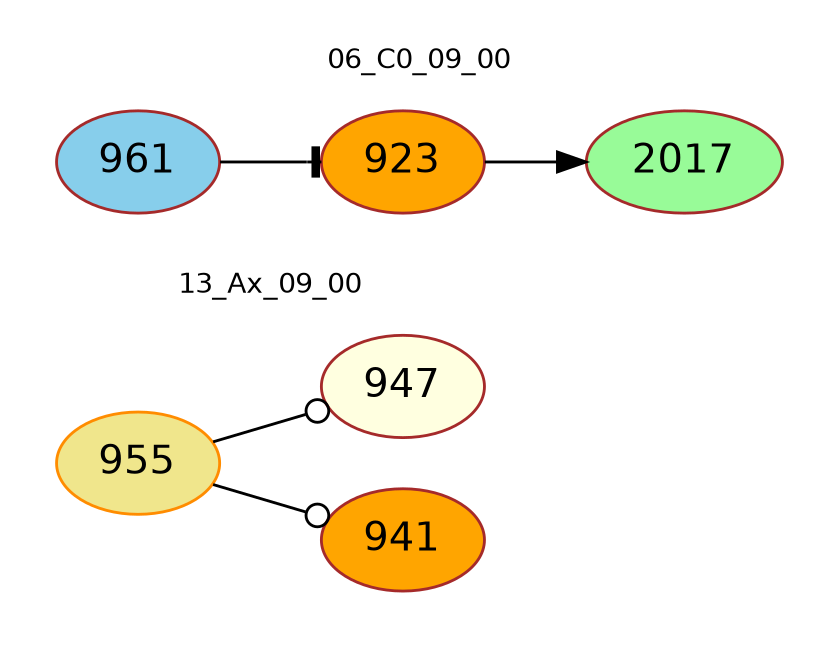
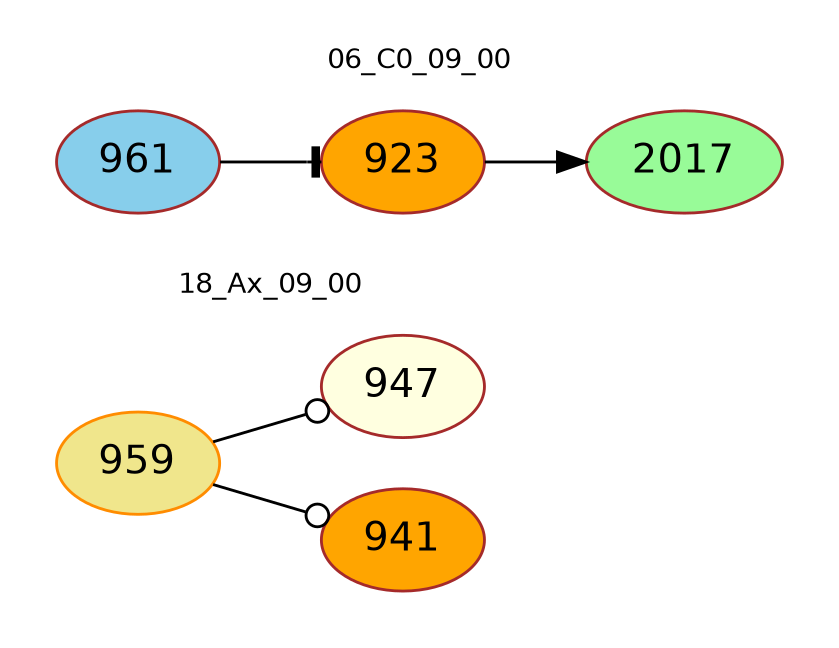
cluster "13_Ax_09_00": label "13_Ax_09_00" -> "18_Ax_09_00"
node "955": label "955" -> "959"
